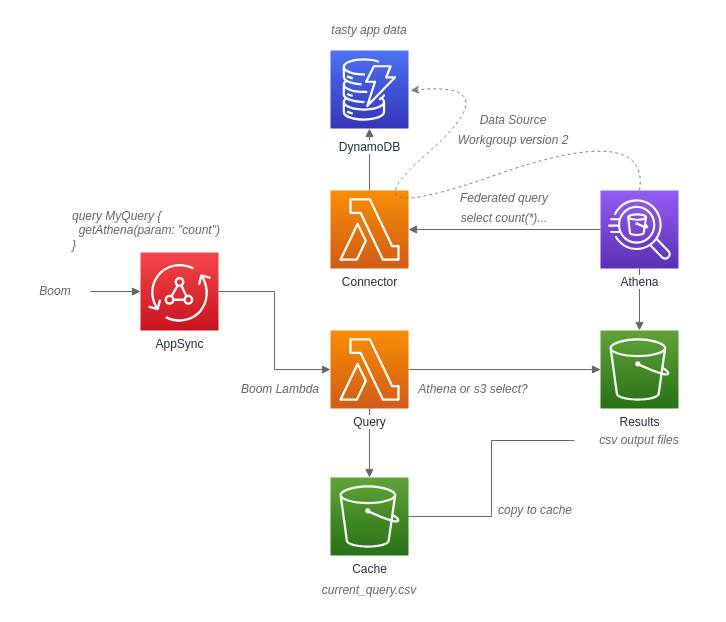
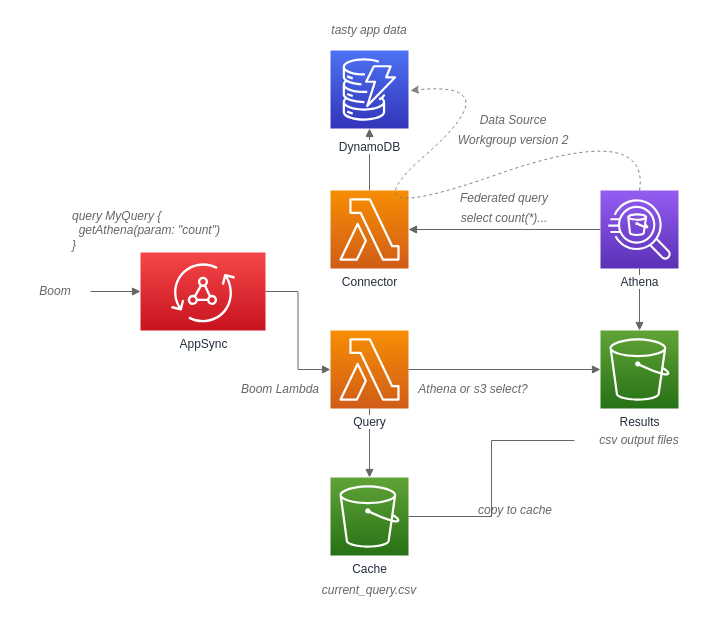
node "AppSync": size 78x78 -> 125x78
node "copy to cache": moved (536, 511) -> (516, 511)
